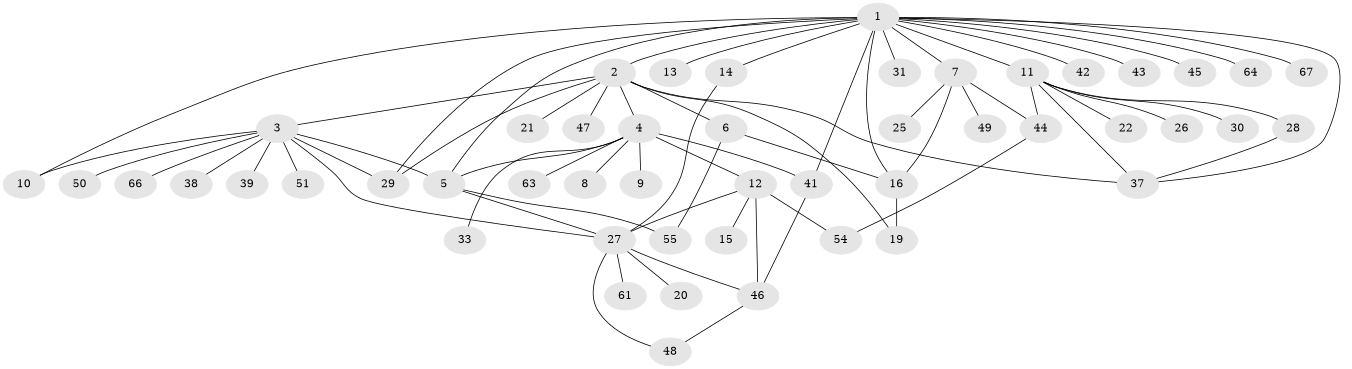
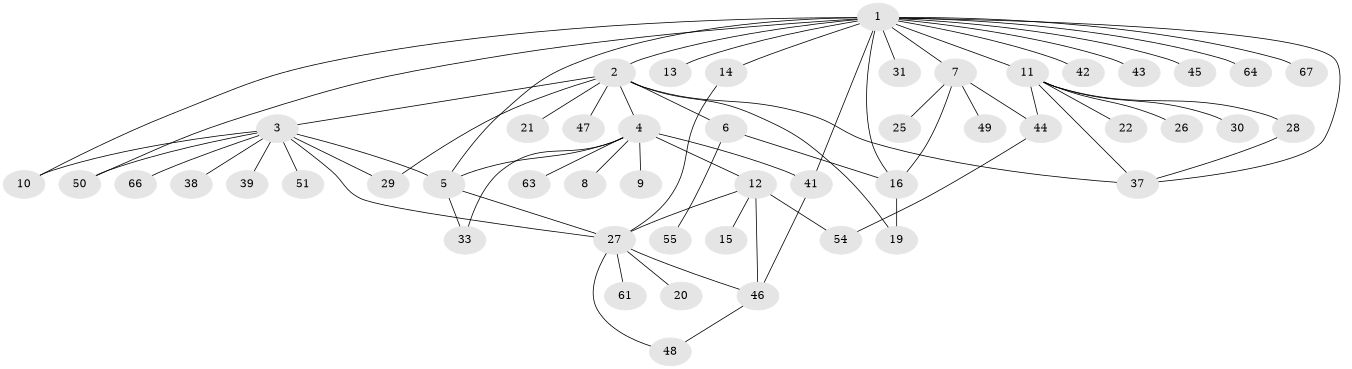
edge "1" -- "29": now "1" -- "50"
edge "5" -- "55": now "5" -- "33"
